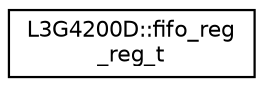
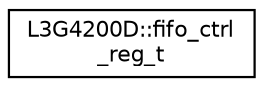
node "L3G4200D::fifo_reg _reg_t": label "L3G4200D::fifo_reg _reg_t" -> "L3G4200D::fifo_ctrl _reg_t"
